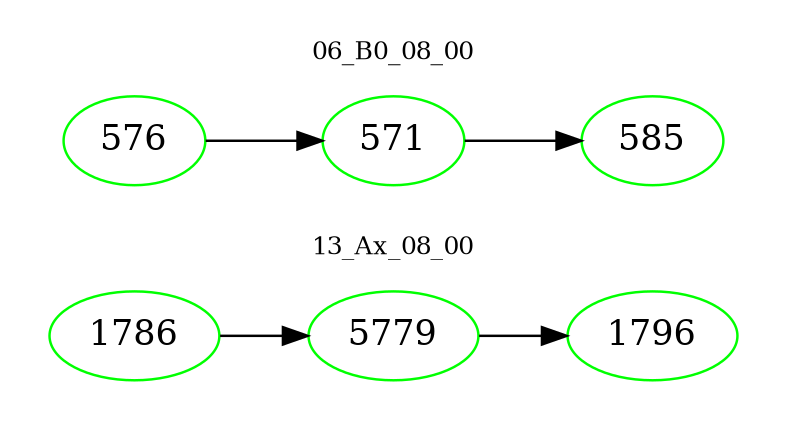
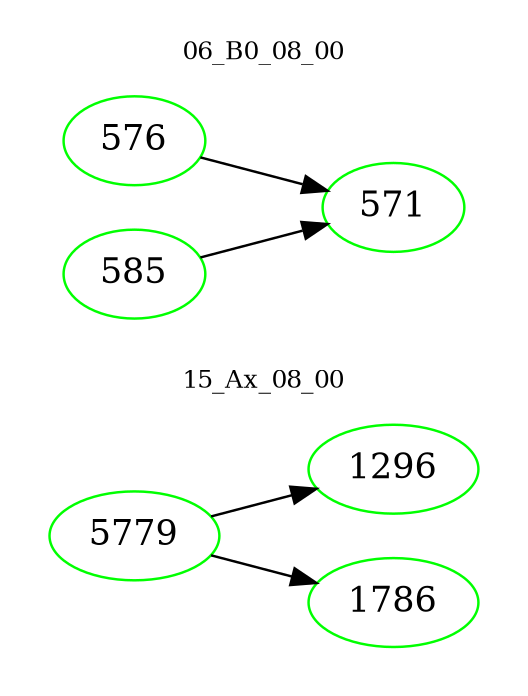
edge "571" -> "585": reversed
cluster "13_Ax_08_00": label "13_Ax_08_00" -> "15_Ax_08_00"
edge "1786" -> "5779": reversed
node "1796": label "1796" -> "1296"
